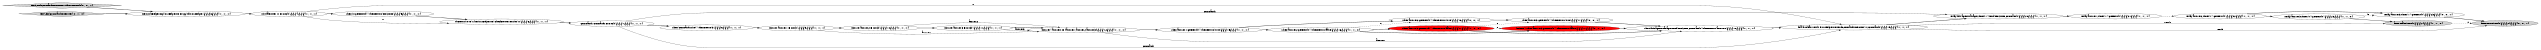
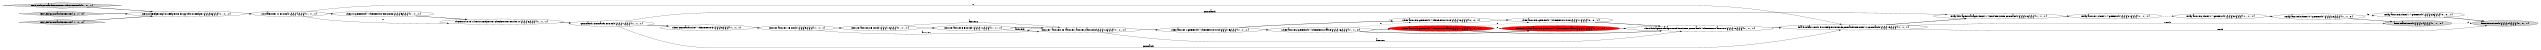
edge "verify(answer2,times(1)).getResult()@@@22@@@['1', '1', '1']" -> "verify(answer3,times(1)).getResult()@@@23@@@['0', '0', '1']": removed
node "testSendCommandsToRouter['1', '0', '0']": added
